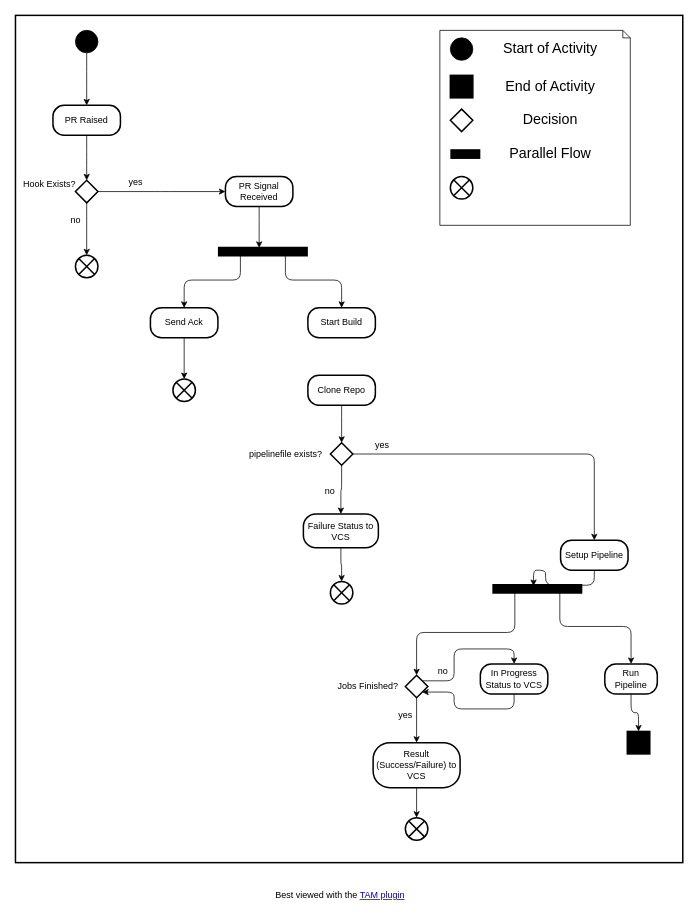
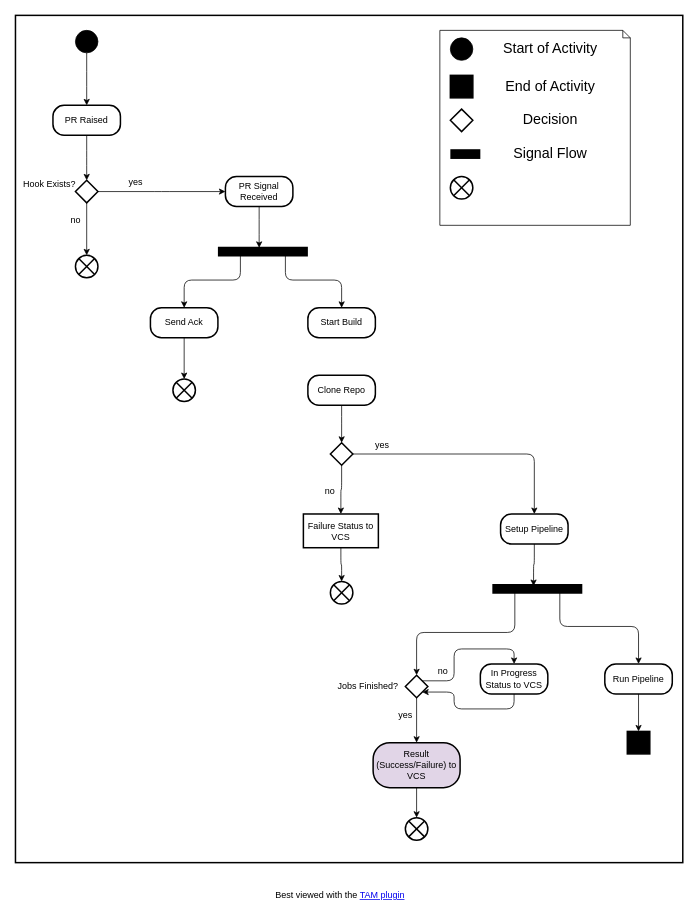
node "Parallel Flow": label "Parallel Flow" -> "Signal Flow"
node "pipelinefile exists?": removed
node "Failure Status to VCS": shape rounded rectangle -> rectangle
node "Setup Pipeline": moved (594, 555) -> (534, 529)
node "Run Pipeline": size 53x30 -> 68x30
node "Result (Success/Failure) to VCS": fillcolor #ffffff -> #e1d5e7
